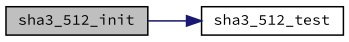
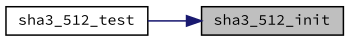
edge "sha3_512_init" -> "sha3_512_test": reversed
